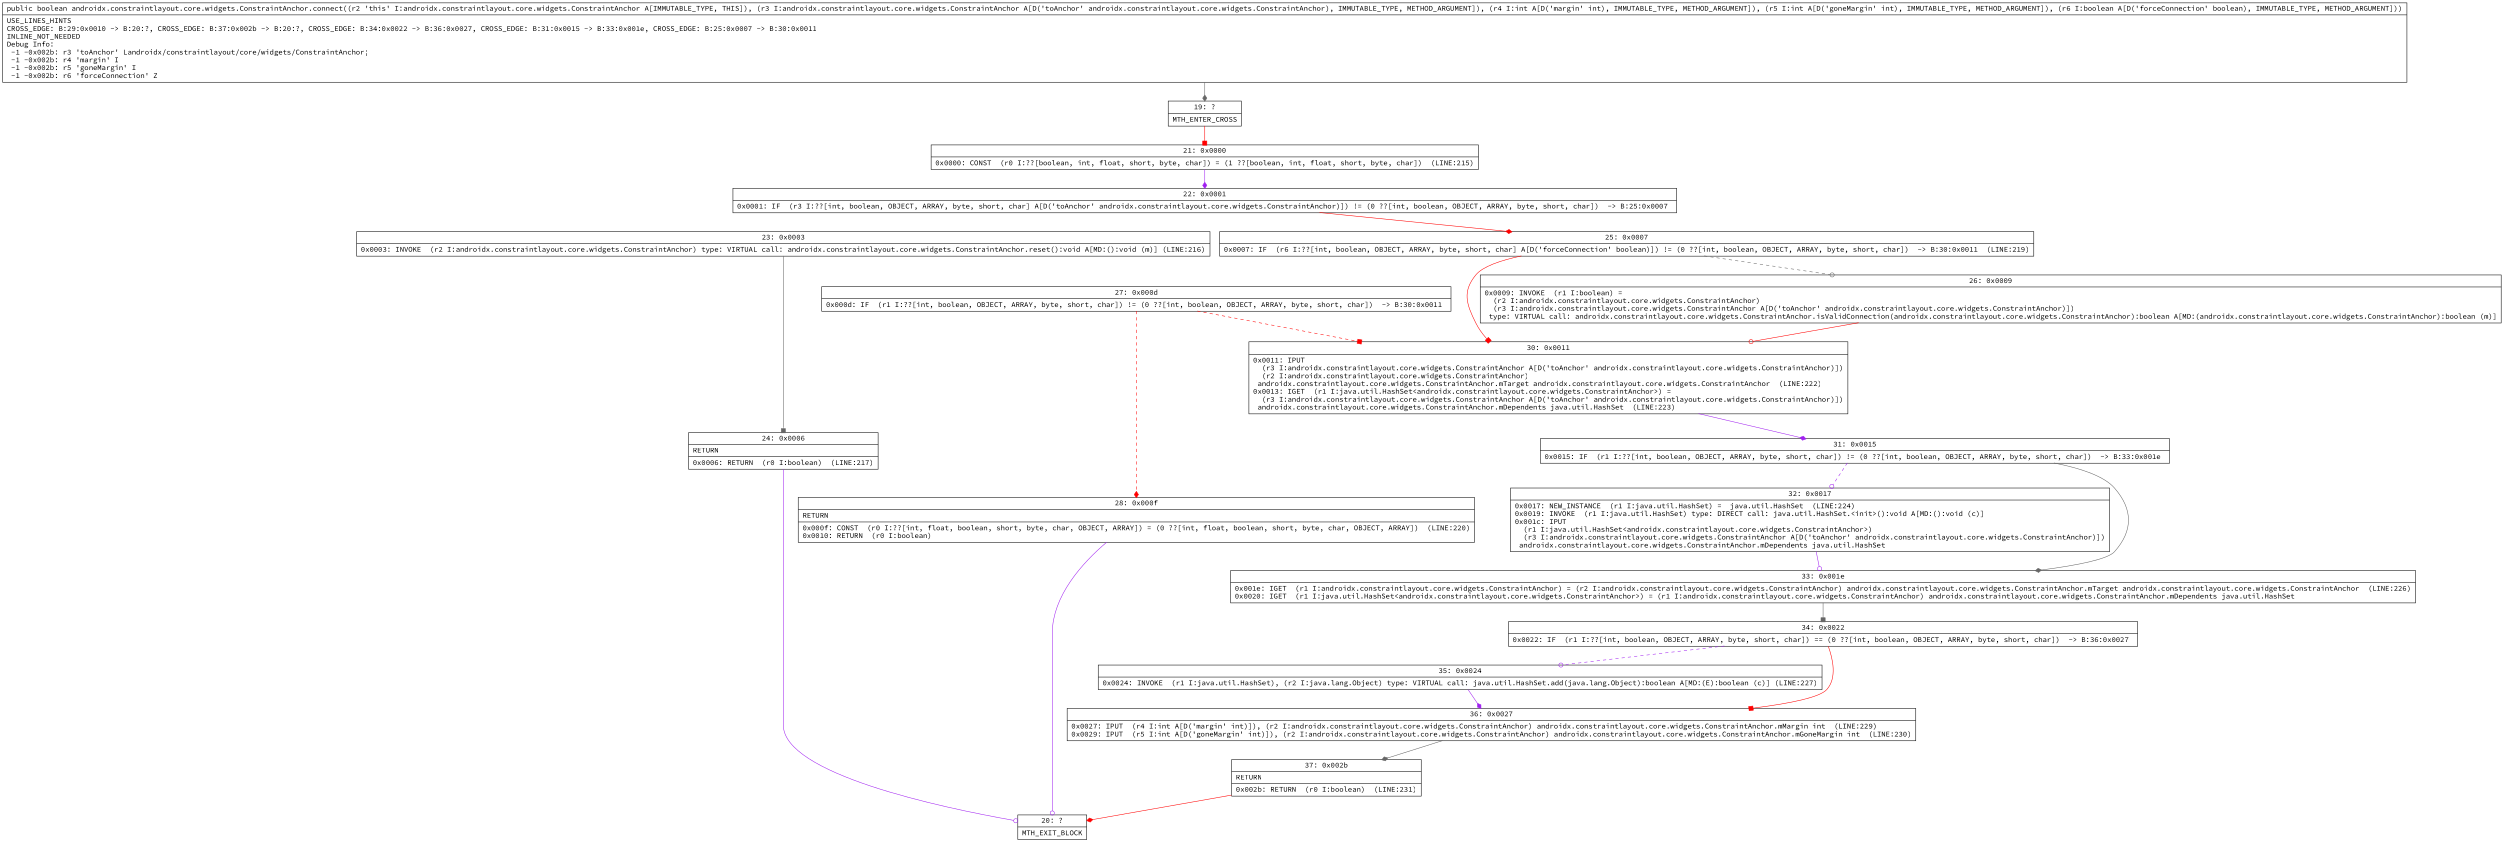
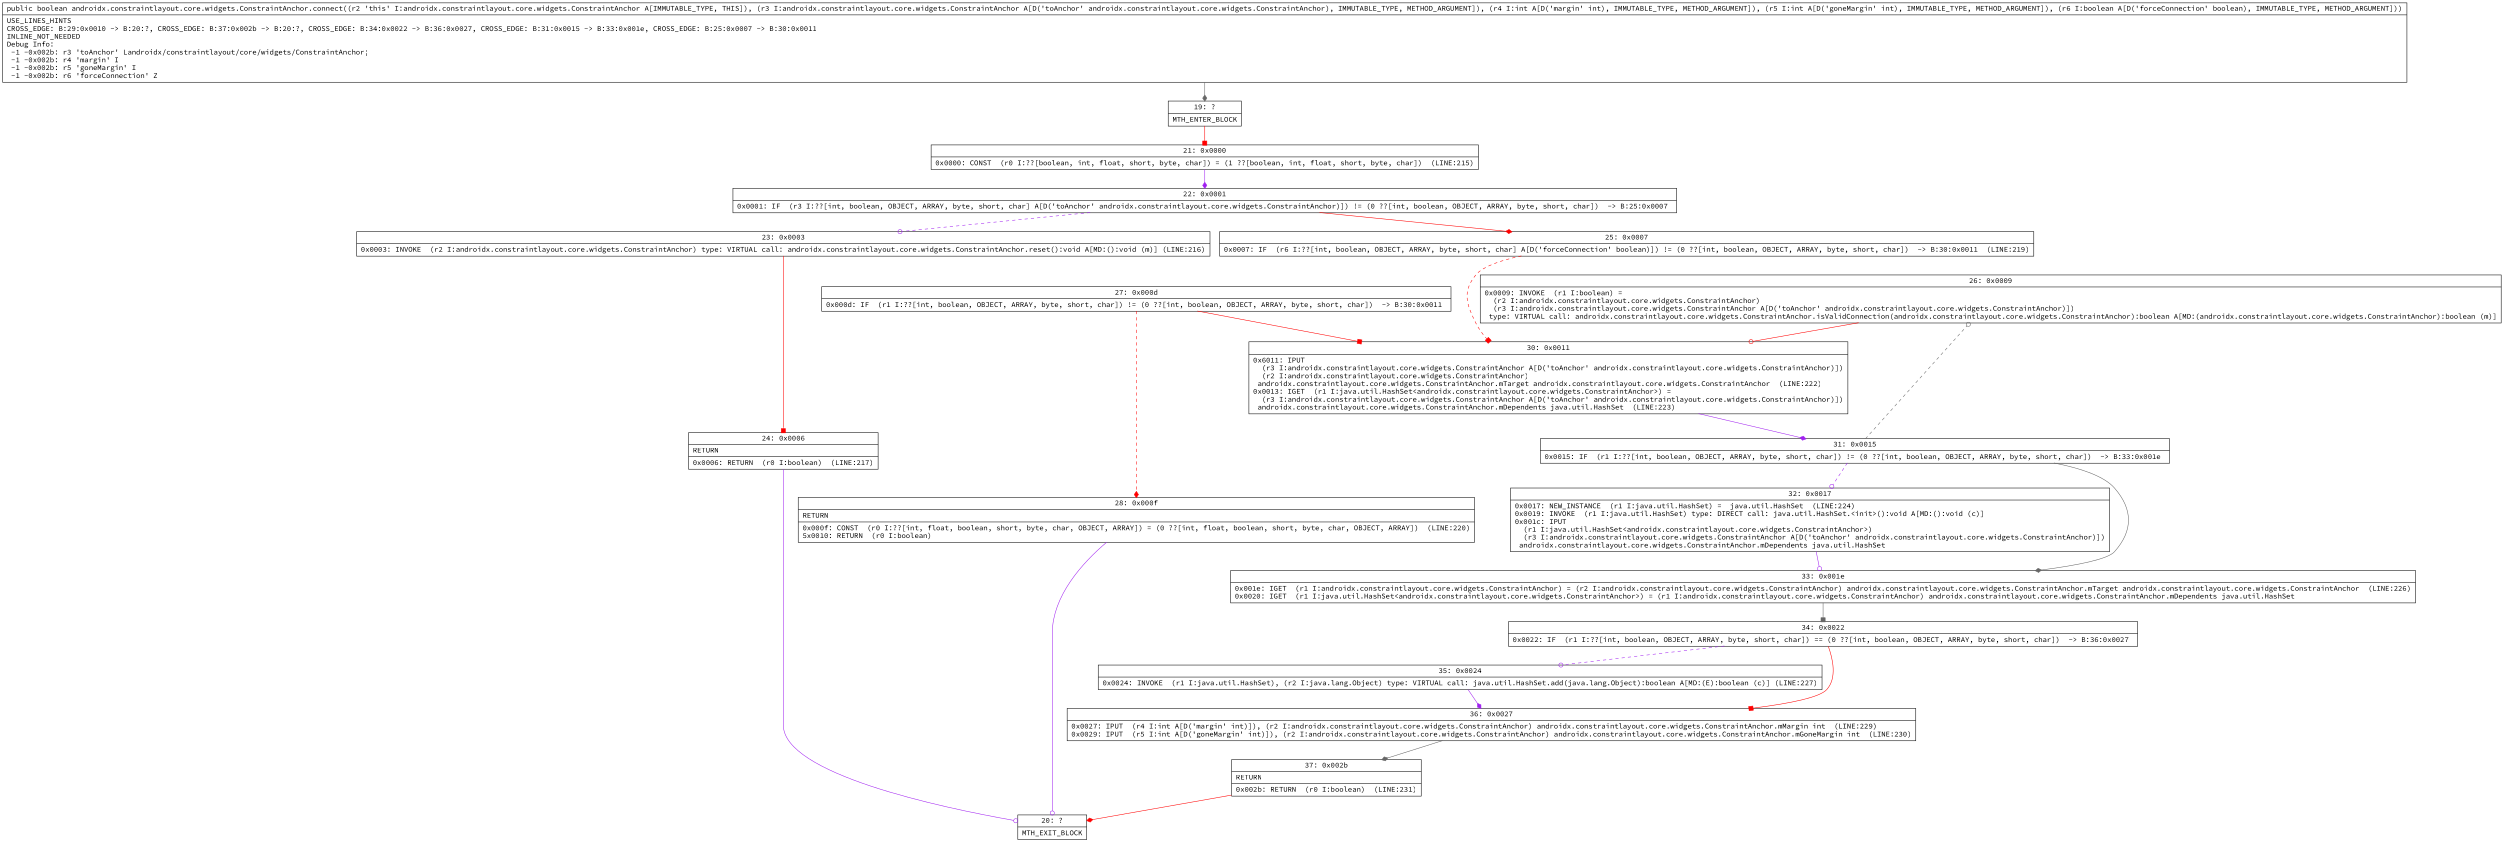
node "19: ?": text "MTH_ENTER_CROSS" -> "MTH_ENTER_BLOCK"
edge "22: 0x0001" -> "23: 0x0003": added
edge "25: 0x0007" -> "26: 0x0009": now "31: 0x0015" -> "26: 0x0009"
edge "25: 0x0007" -> "30: 0x0011": style solid -> dashed
edge "27: 0x000d" -> "30: 0x0011": style dashed -> solid
edge "23: 0x0003" -> "24: 0x0006": color gray40 -> red
node "30: 0x0011": text "0x0011: IPUT" -> "0x6011: IPUT"
node "28: 0x000f": text "0x0010: RETURN  (r0 I:boolean)" -> "5x0010: RETURN  (r0 I:boolean)"
